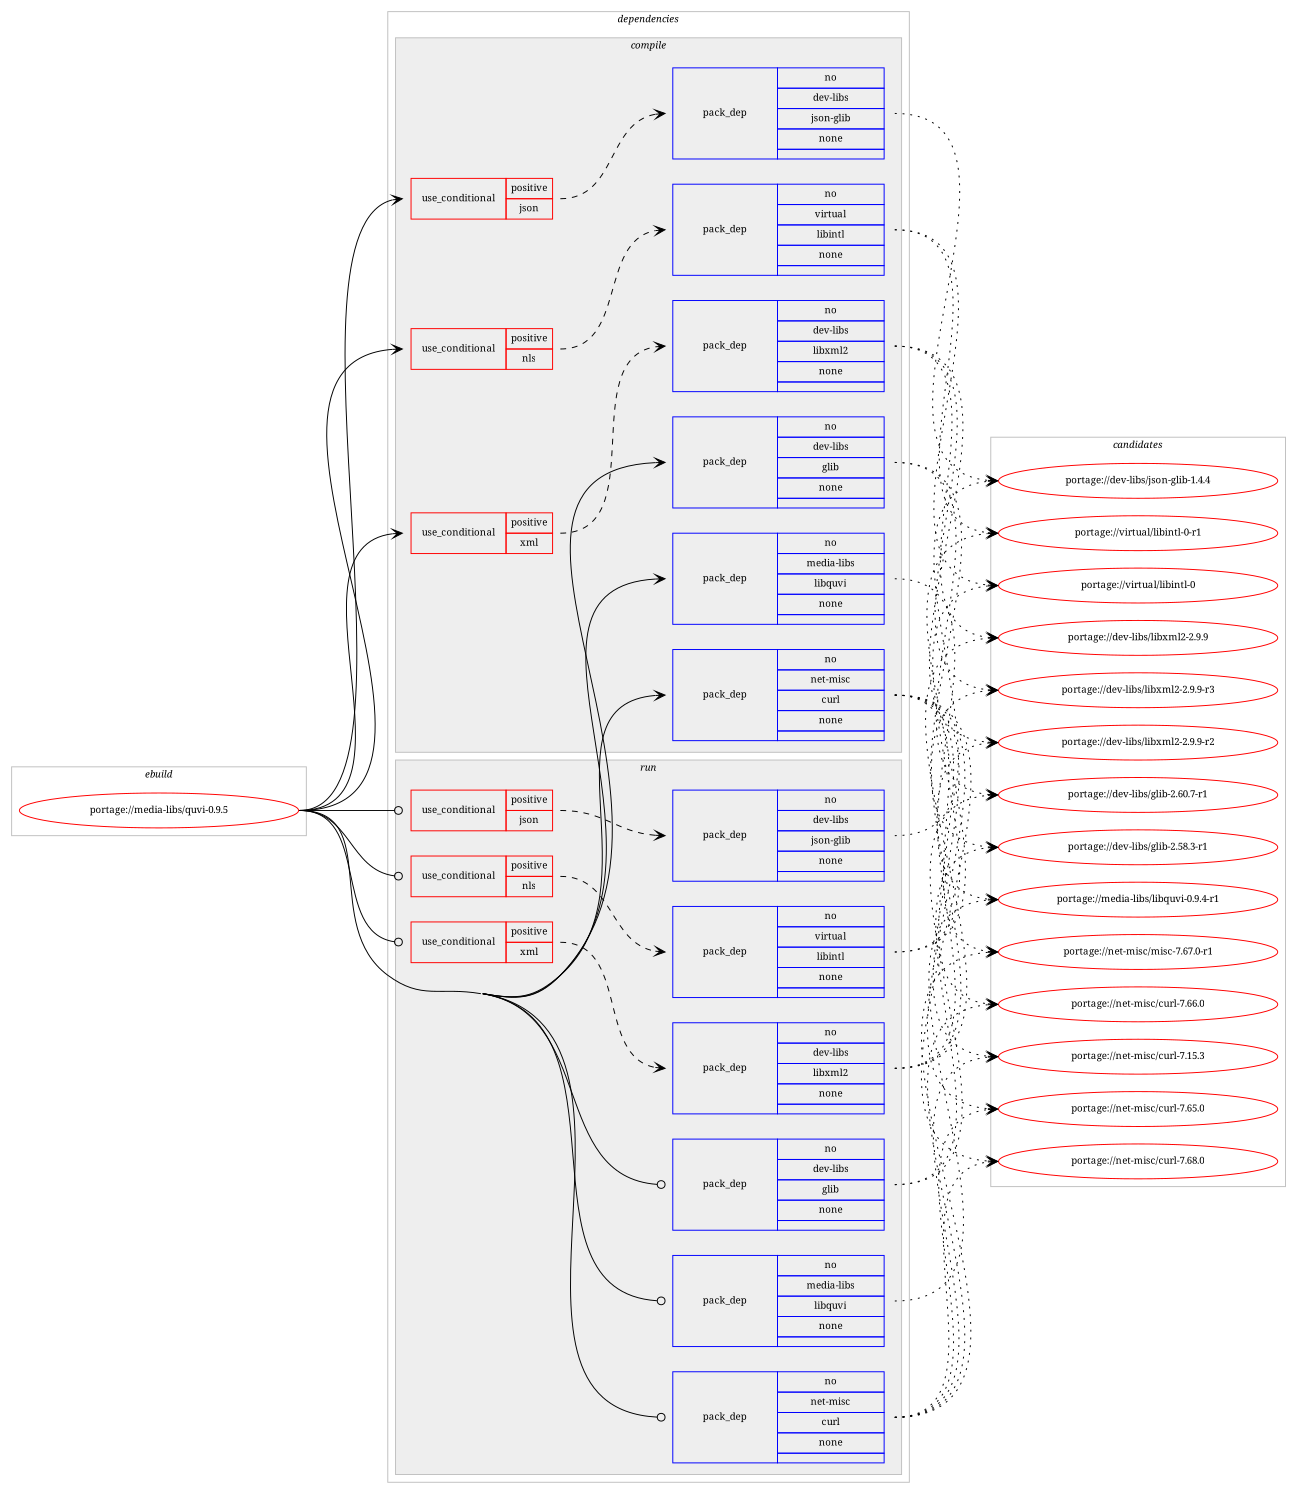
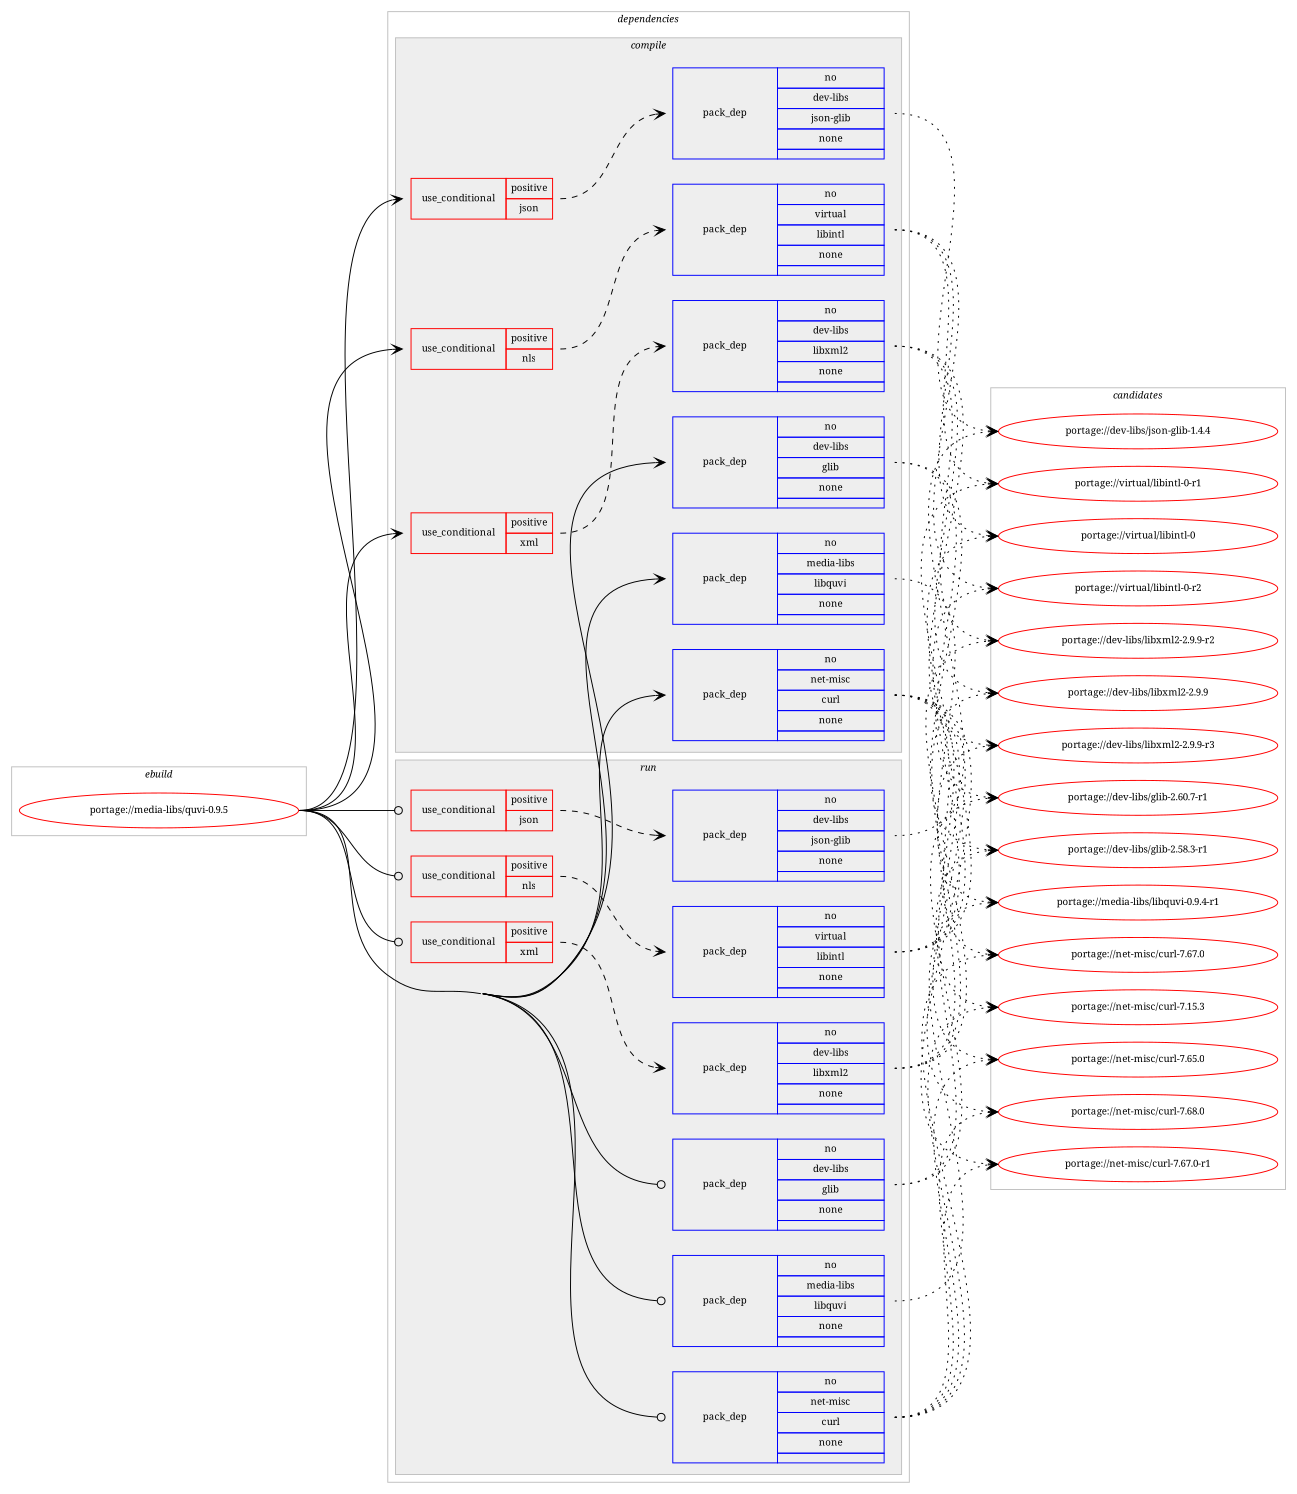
node "portage://virtual/libintl-0-r2": added
node "portage://net-misc/misc-7.67.0-r1": label "portage://net-misc/misc-7.67.0-r1" -> "portage://net-misc/curl-7.67.0-r1"
node "portage://net-misc/curl-7.66.0": label "portage://net-misc/curl-7.66.0" -> "portage://net-misc/curl-7.67.0"
